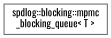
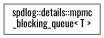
node "spdlog::blocking::mpmc _blocking_queue< T >": label "spdlog::blocking::mpmc _blocking_queue< T >" -> "spdlog::details::mpmc _blocking_queue< T >"
